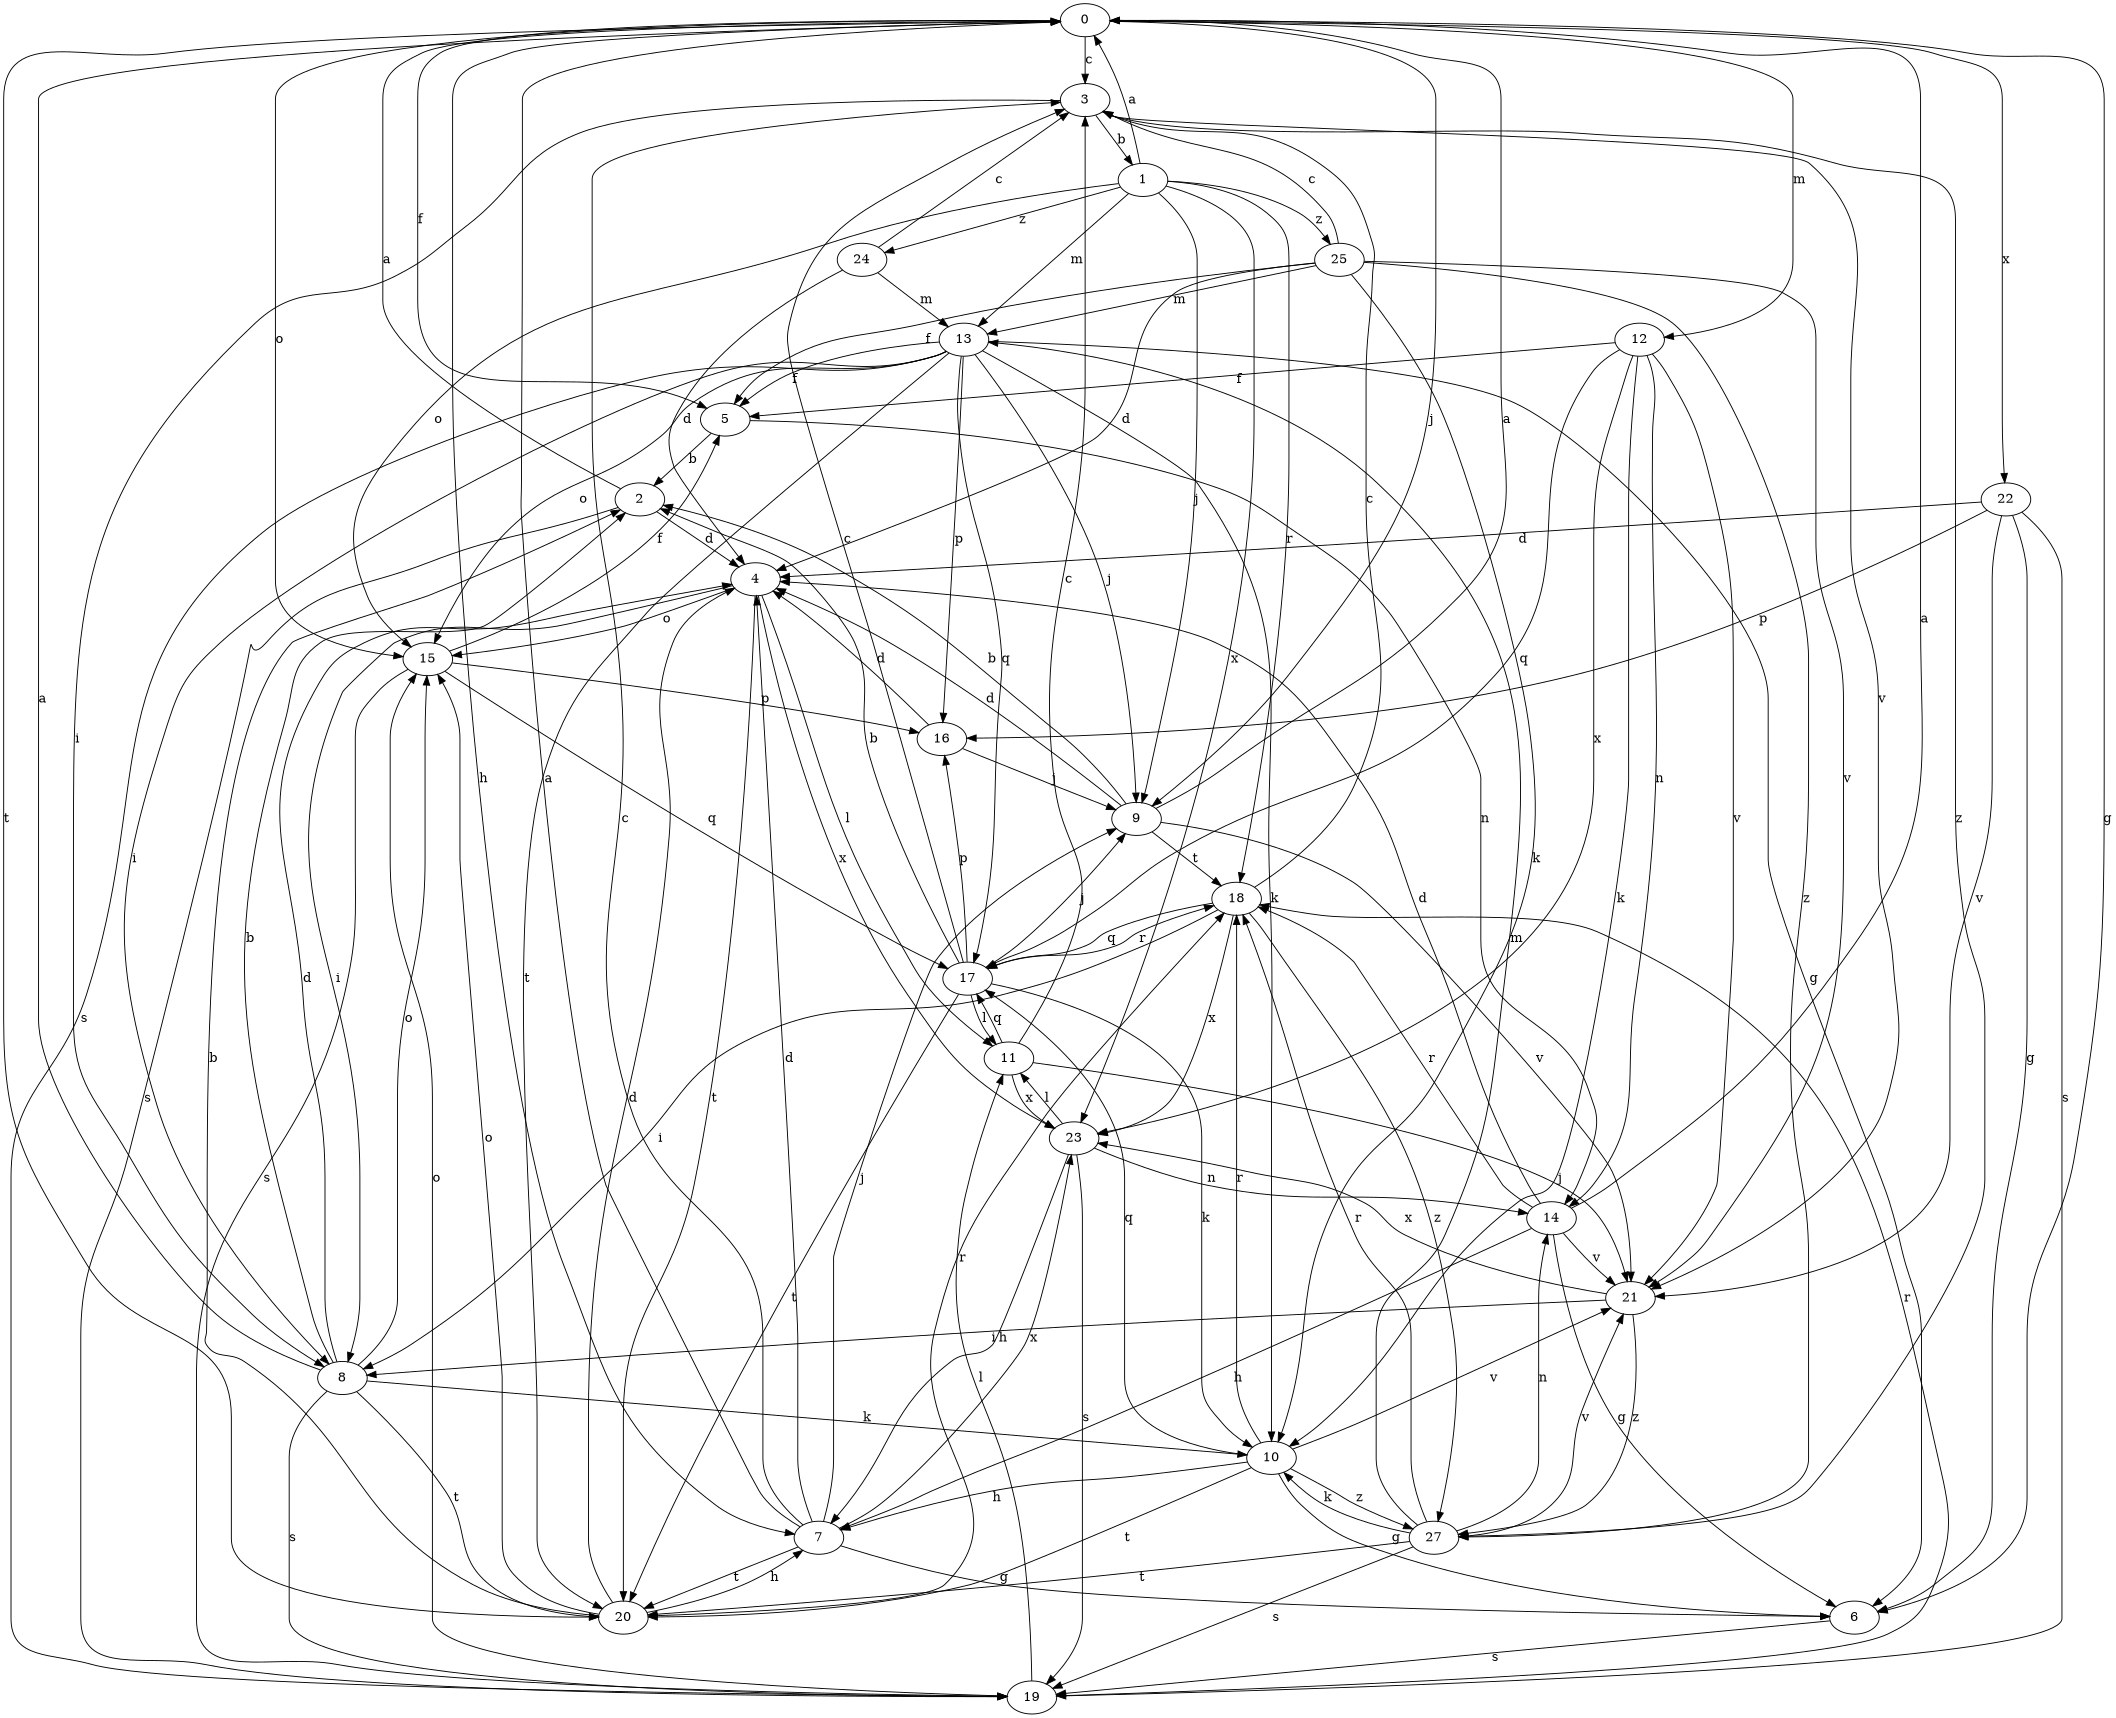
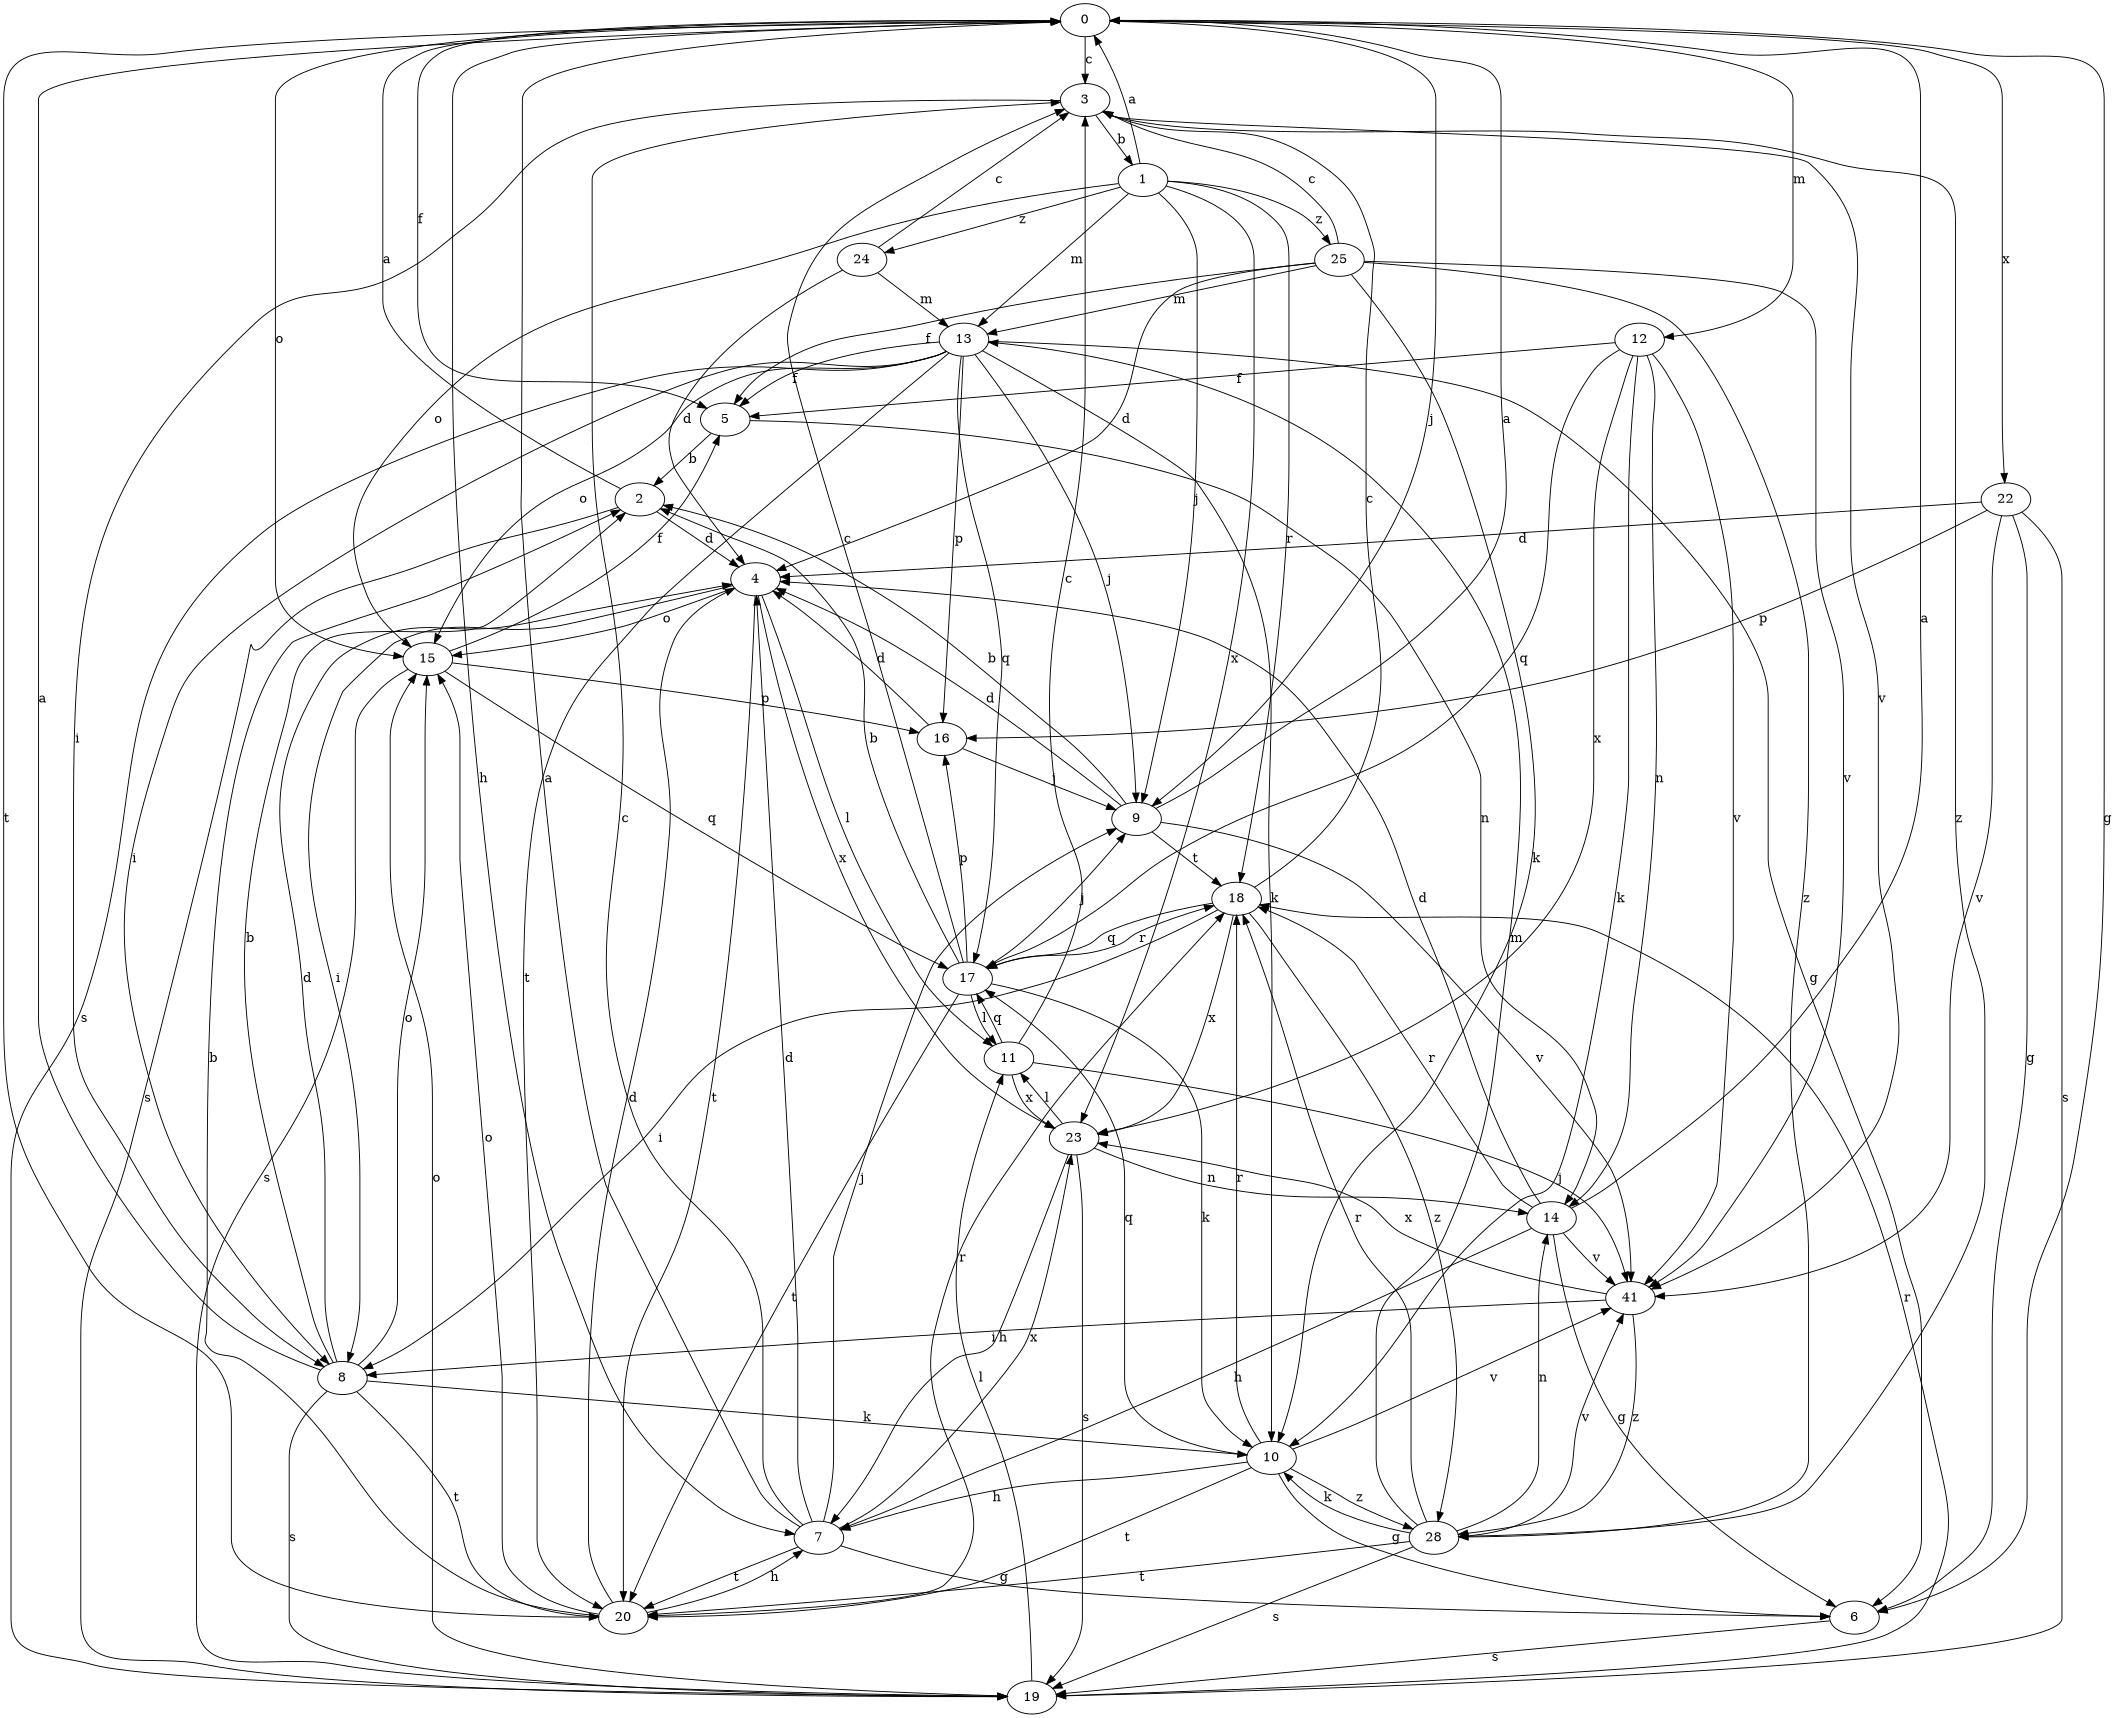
node "21": label "21" -> "41"
node "27": label "27" -> "28"
